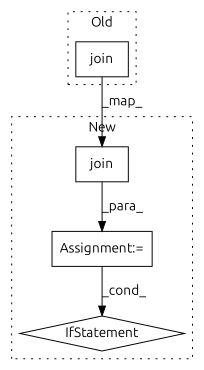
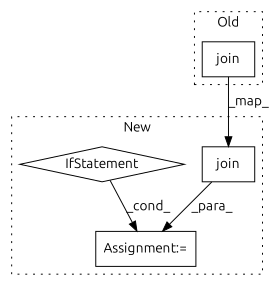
edge "Assignment:=" -> "IfStatement": reversed
